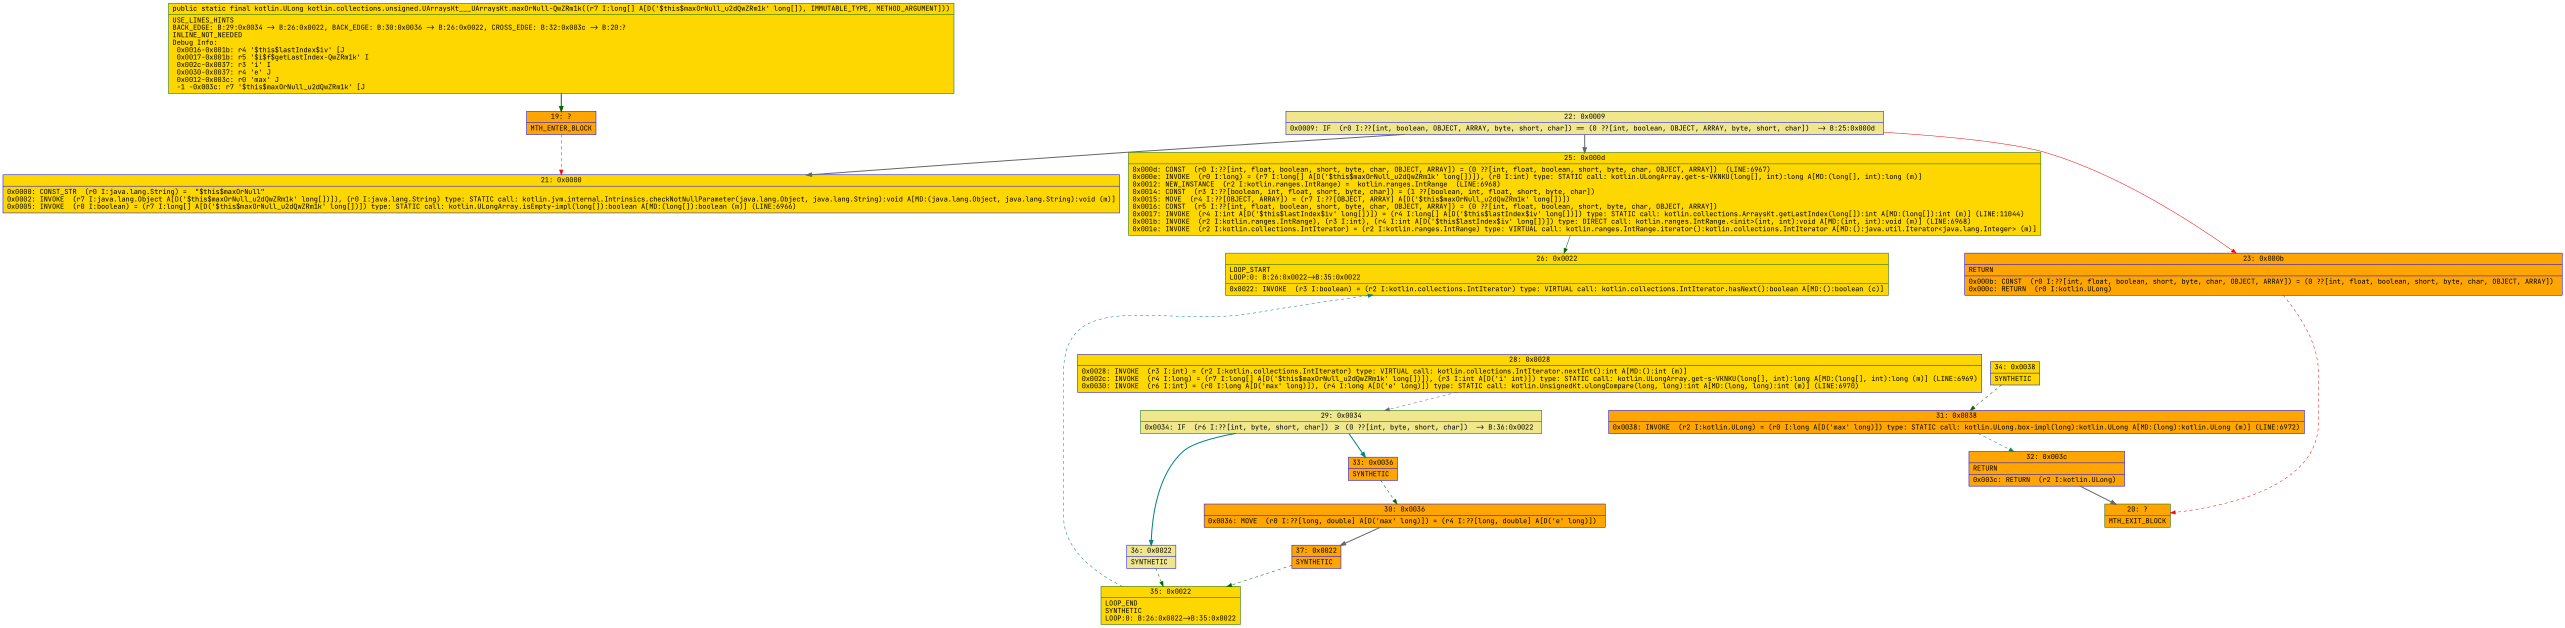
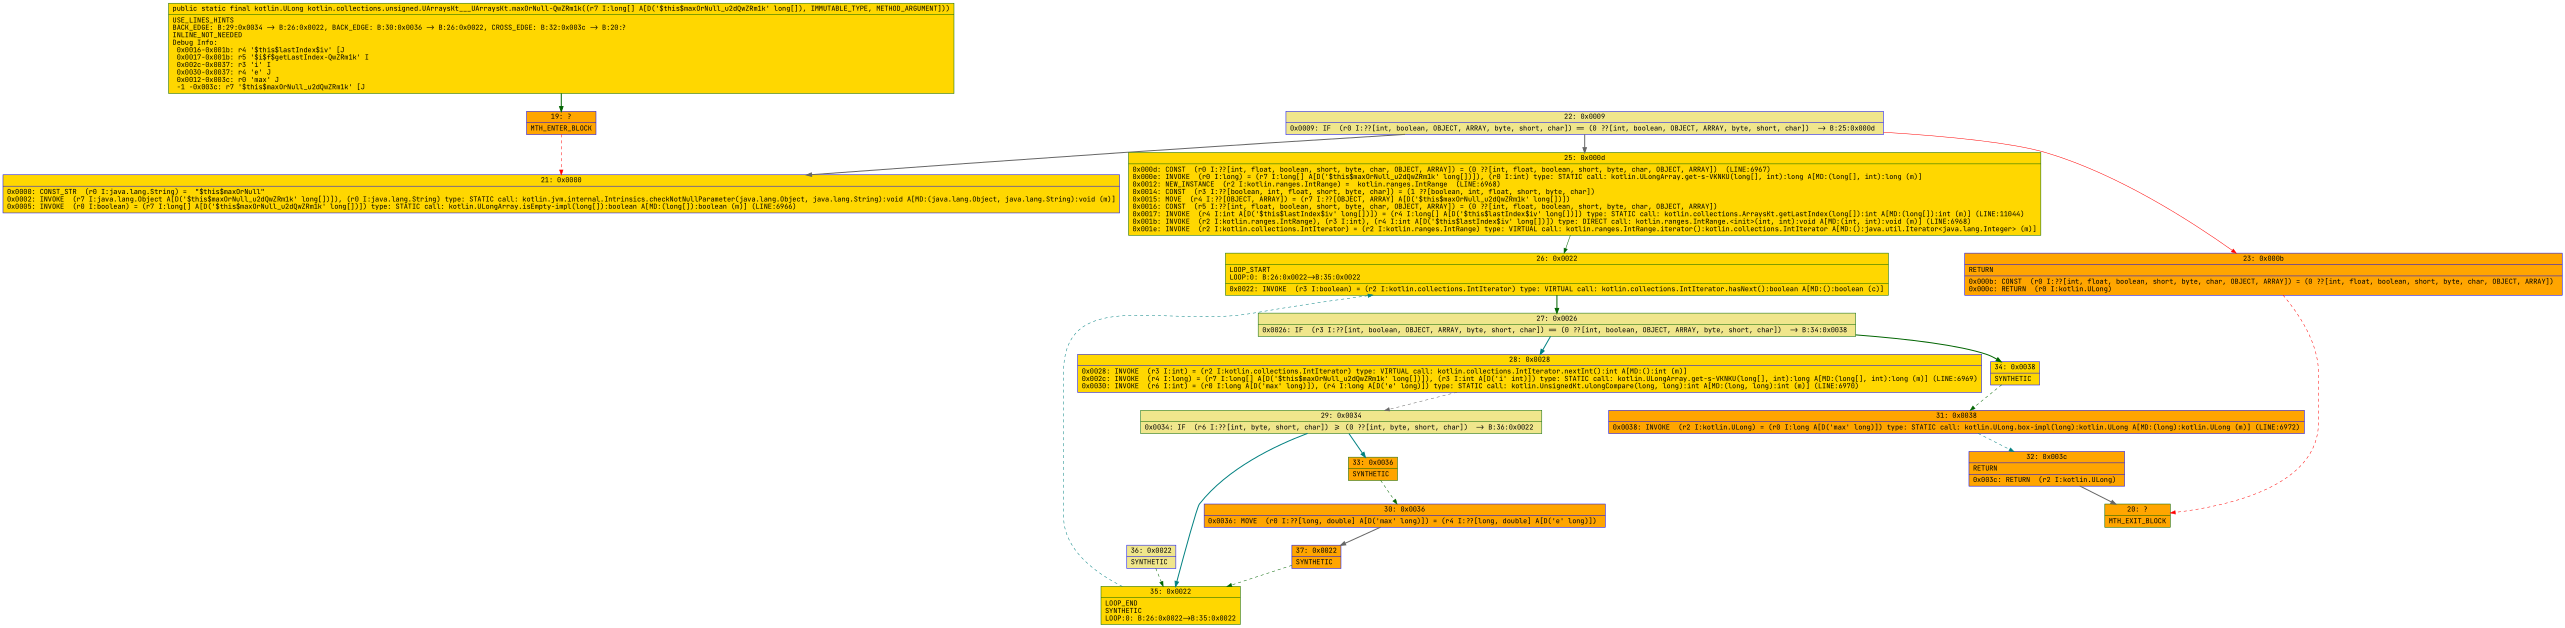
node "27: 0x0026": added
edge "29: 0x0034" -> "36: 0x0022": now "29: 0x0034" -> "35: 0x0022"
node "33: 0x0036": color blue -> darkgreen
